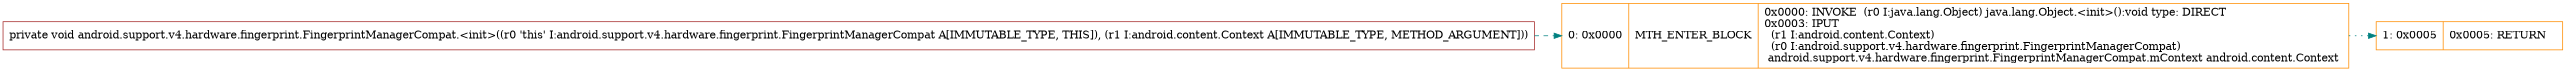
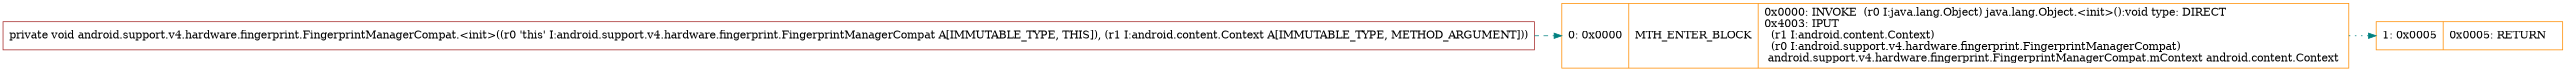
node "0: 0x0000": text "0x0003: IPUT" -> "0x4003: IPUT"
